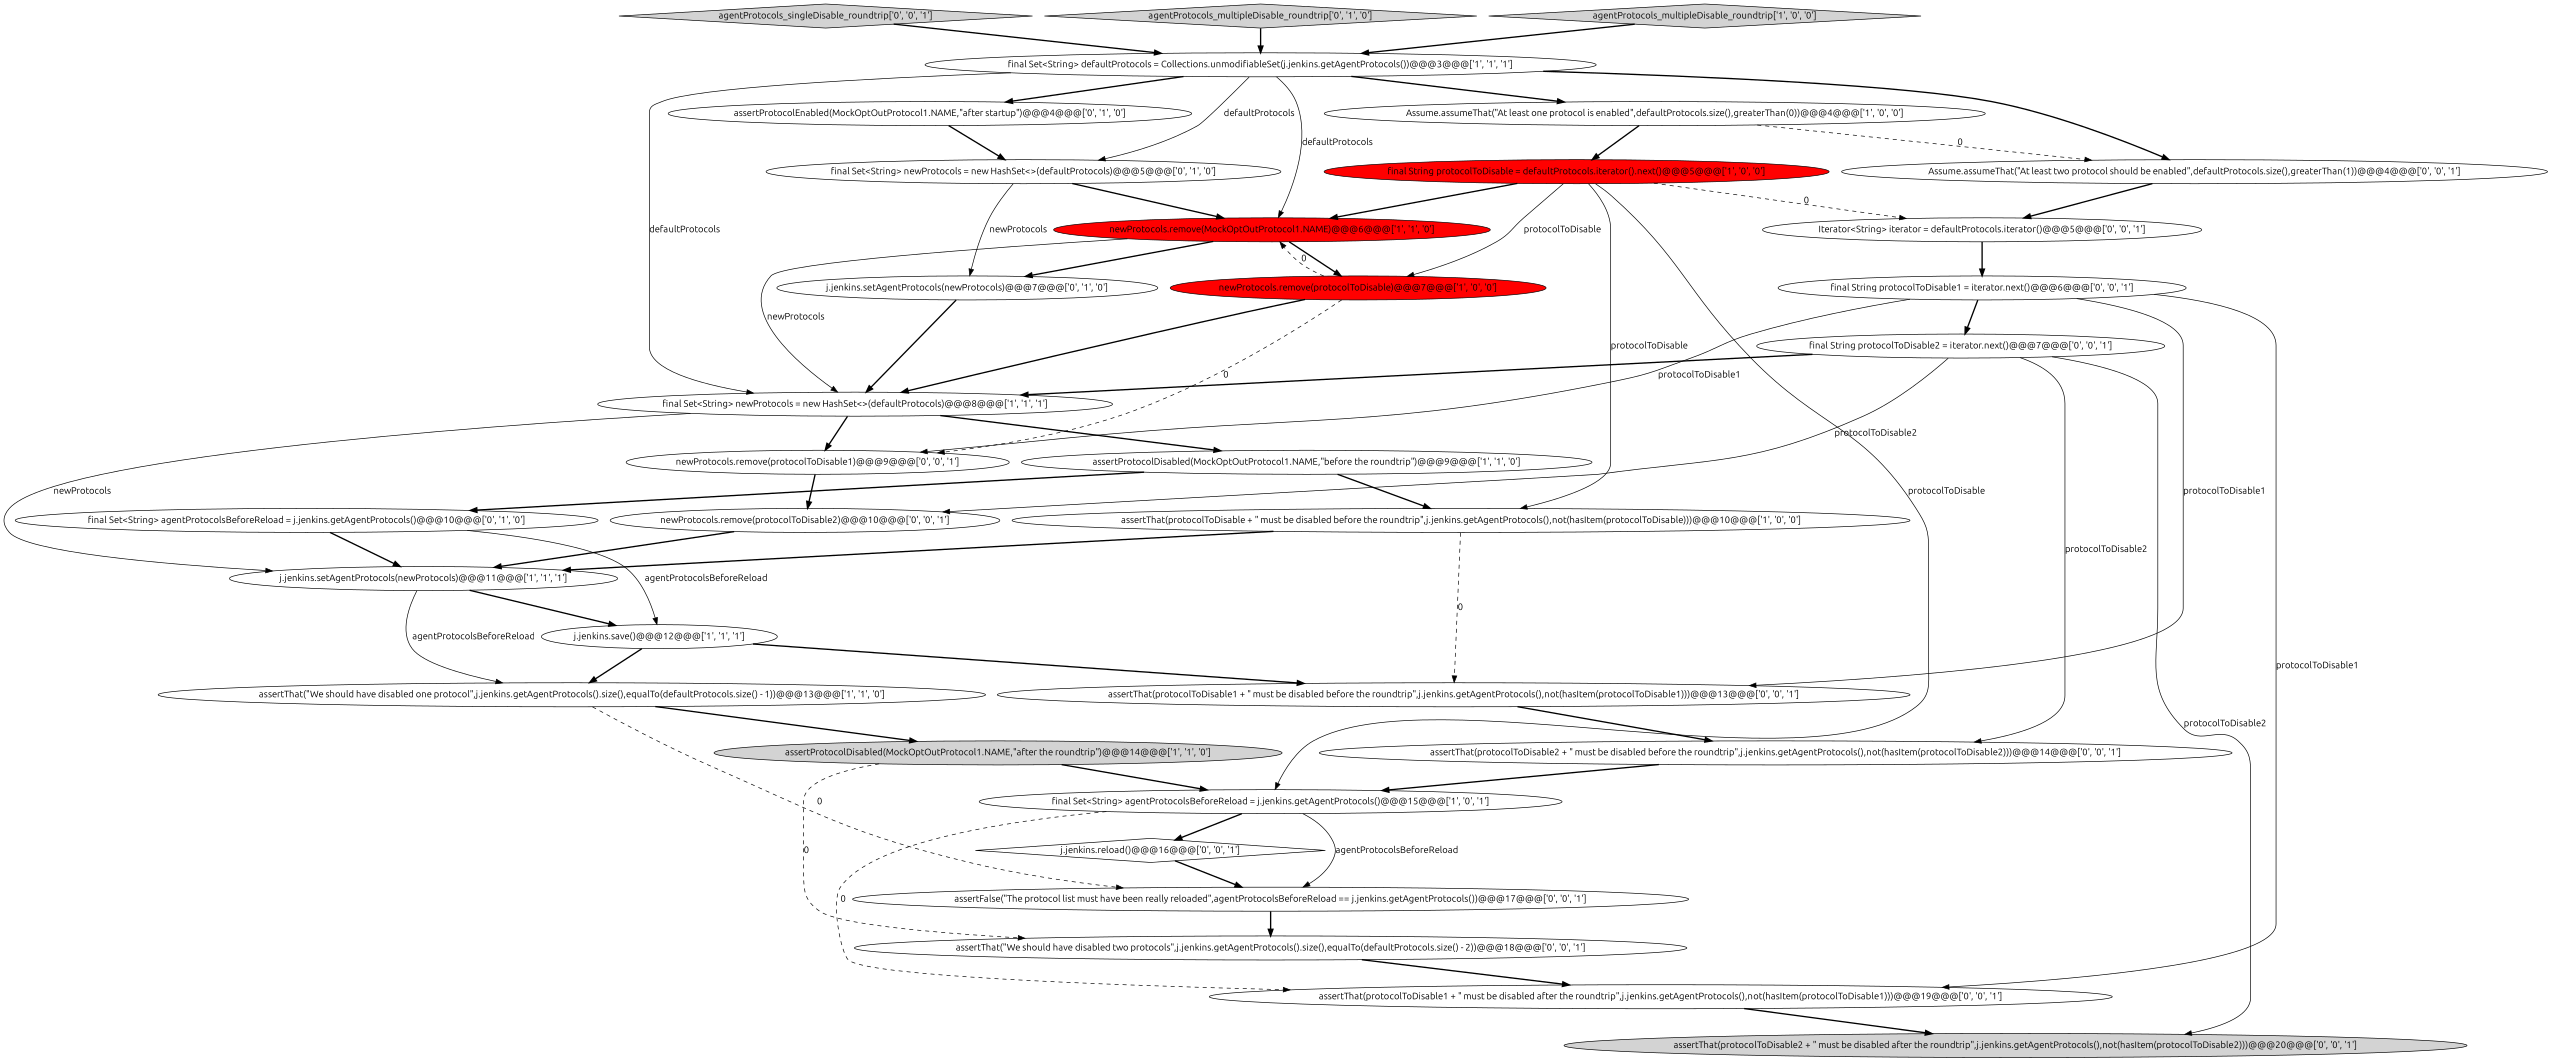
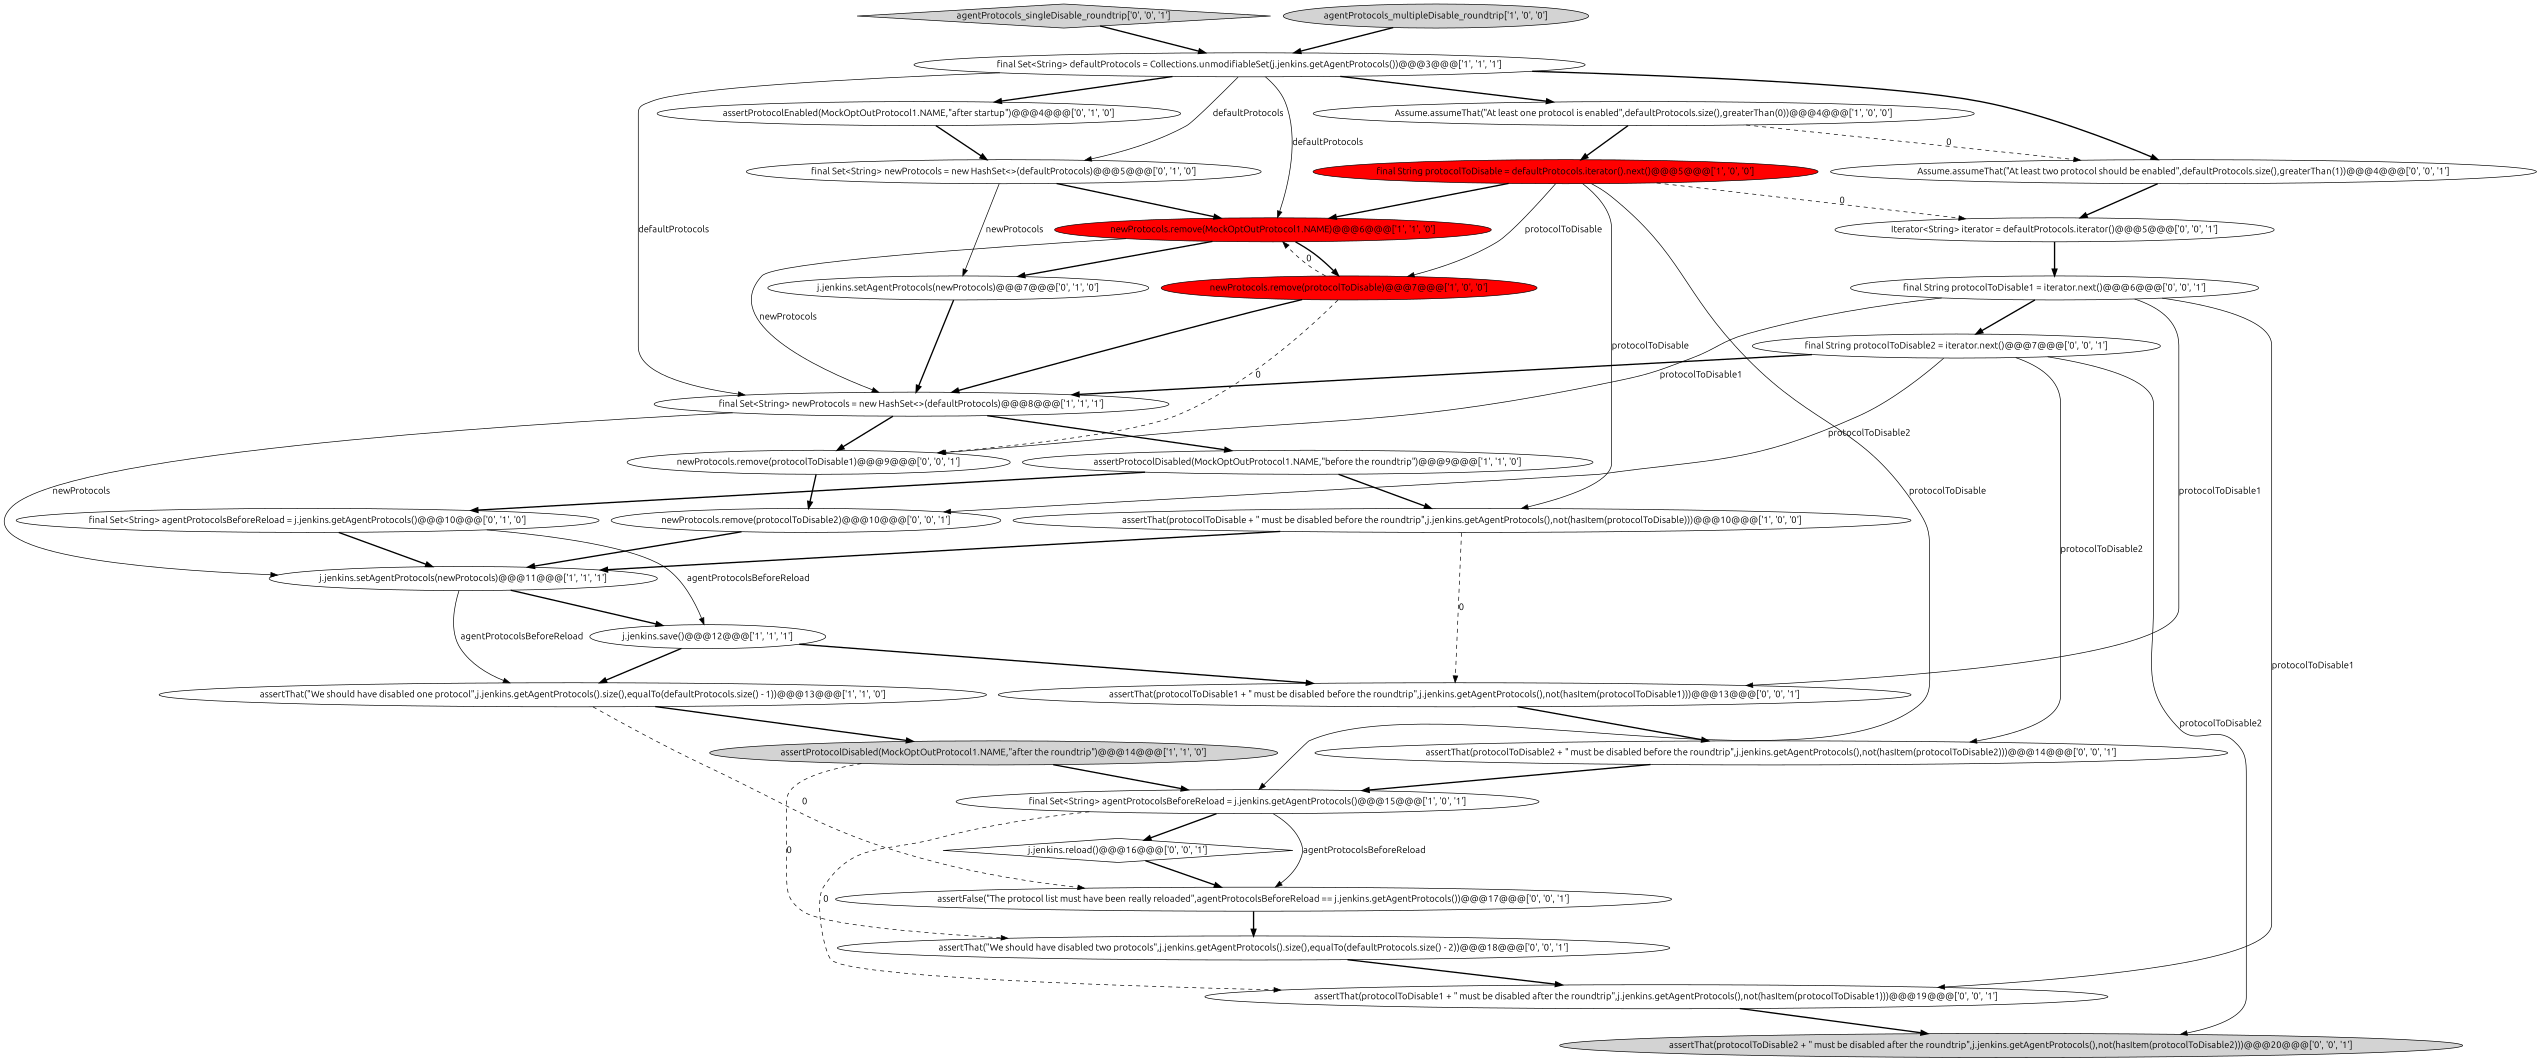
node "agentProtocols_multipleDisable_roundtrip['0', '1', '0']": removed
node "agentProtocols_multipleDisable_roundtrip['1', '0', '0']": shape diamond -> ellipse
